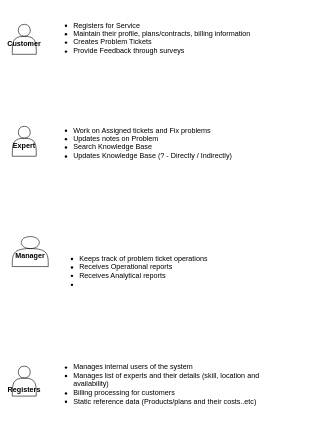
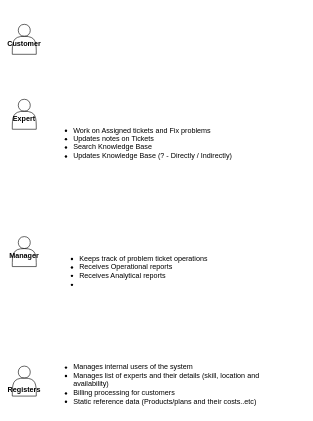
node "Registers for Service Maintain their profile, plans/contracts, billing information Creates Problem Tickets Provide Feedback through surveys": removed
node "Expert": moved (24, 141) -> (24, 114)
node "Work on Assigned tickets and Fix problems Updates notes on Problem Search Knowledge Base Updates Knowledge Base (? - Directly / Indirectly)": label "Work on Assigned tickets and Fix problems Updates notes on Problem Search Knowledge Base Updates Knowledge Base (? - Directly / Indirectly)" -> "Work on Assigned tickets and Fix problems Updates notes on Tickets Search Knowledge Base Updates Knowledge Base (? - Directly / Indirectly)"
node "Manager": size 36x30 -> 24x30
